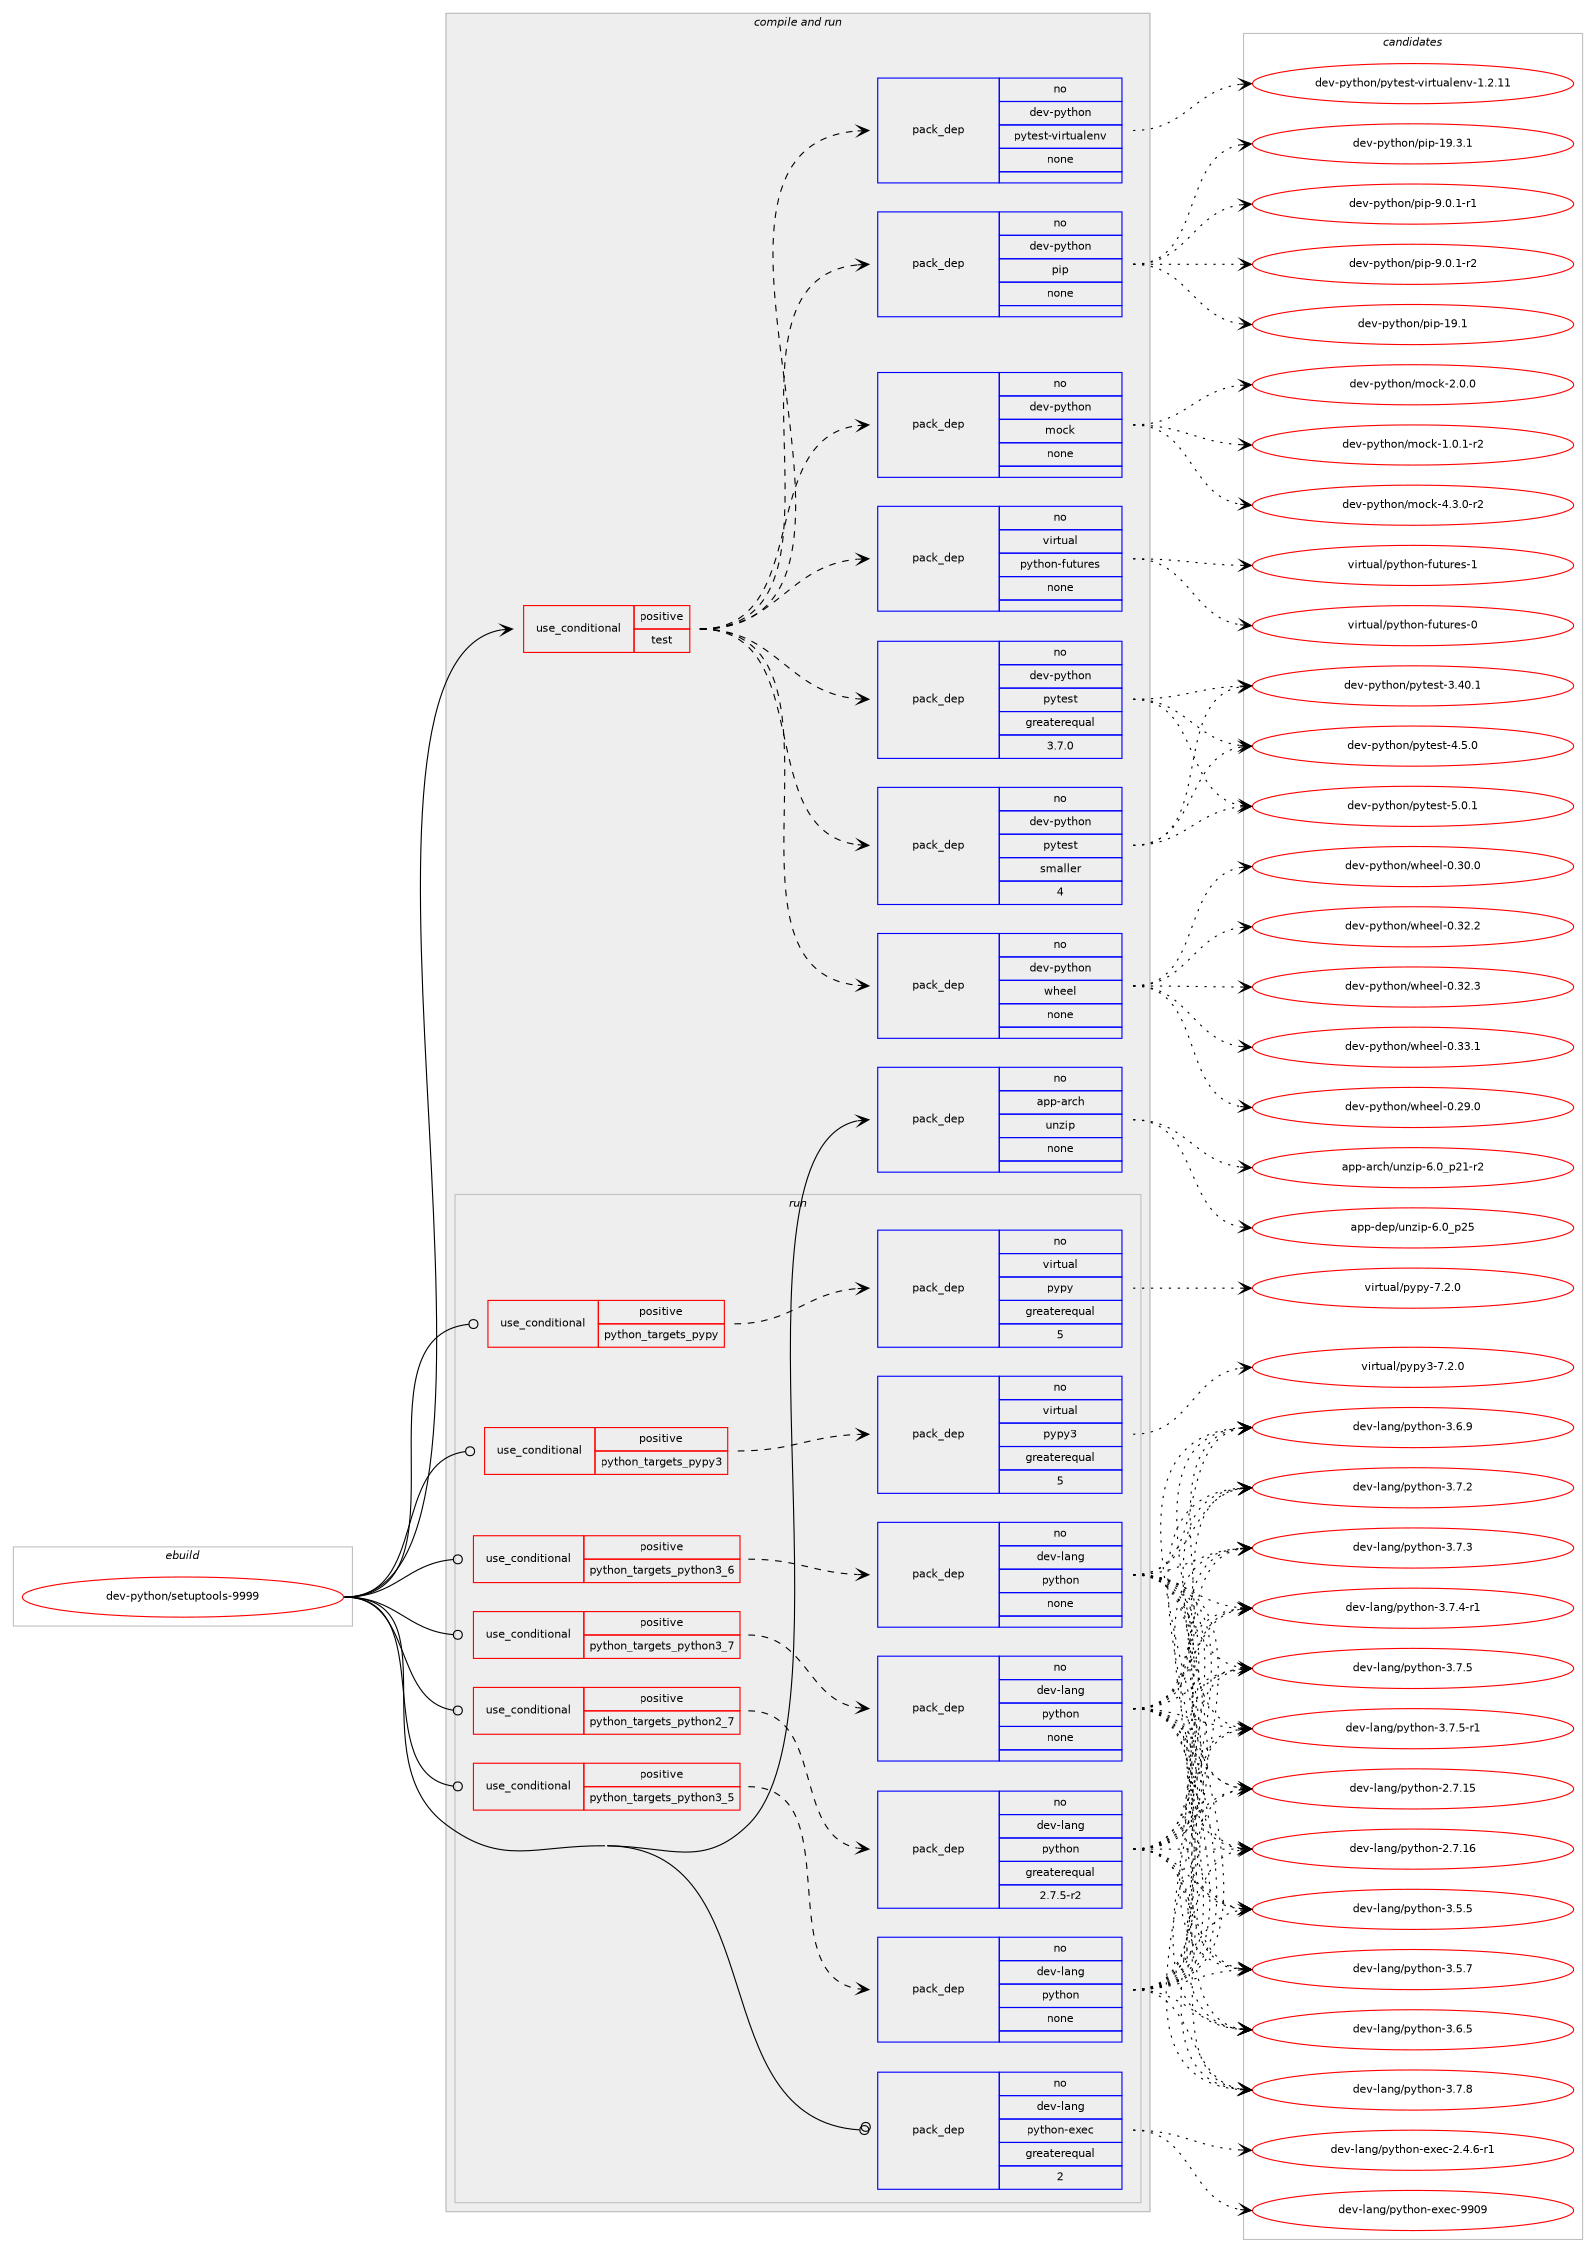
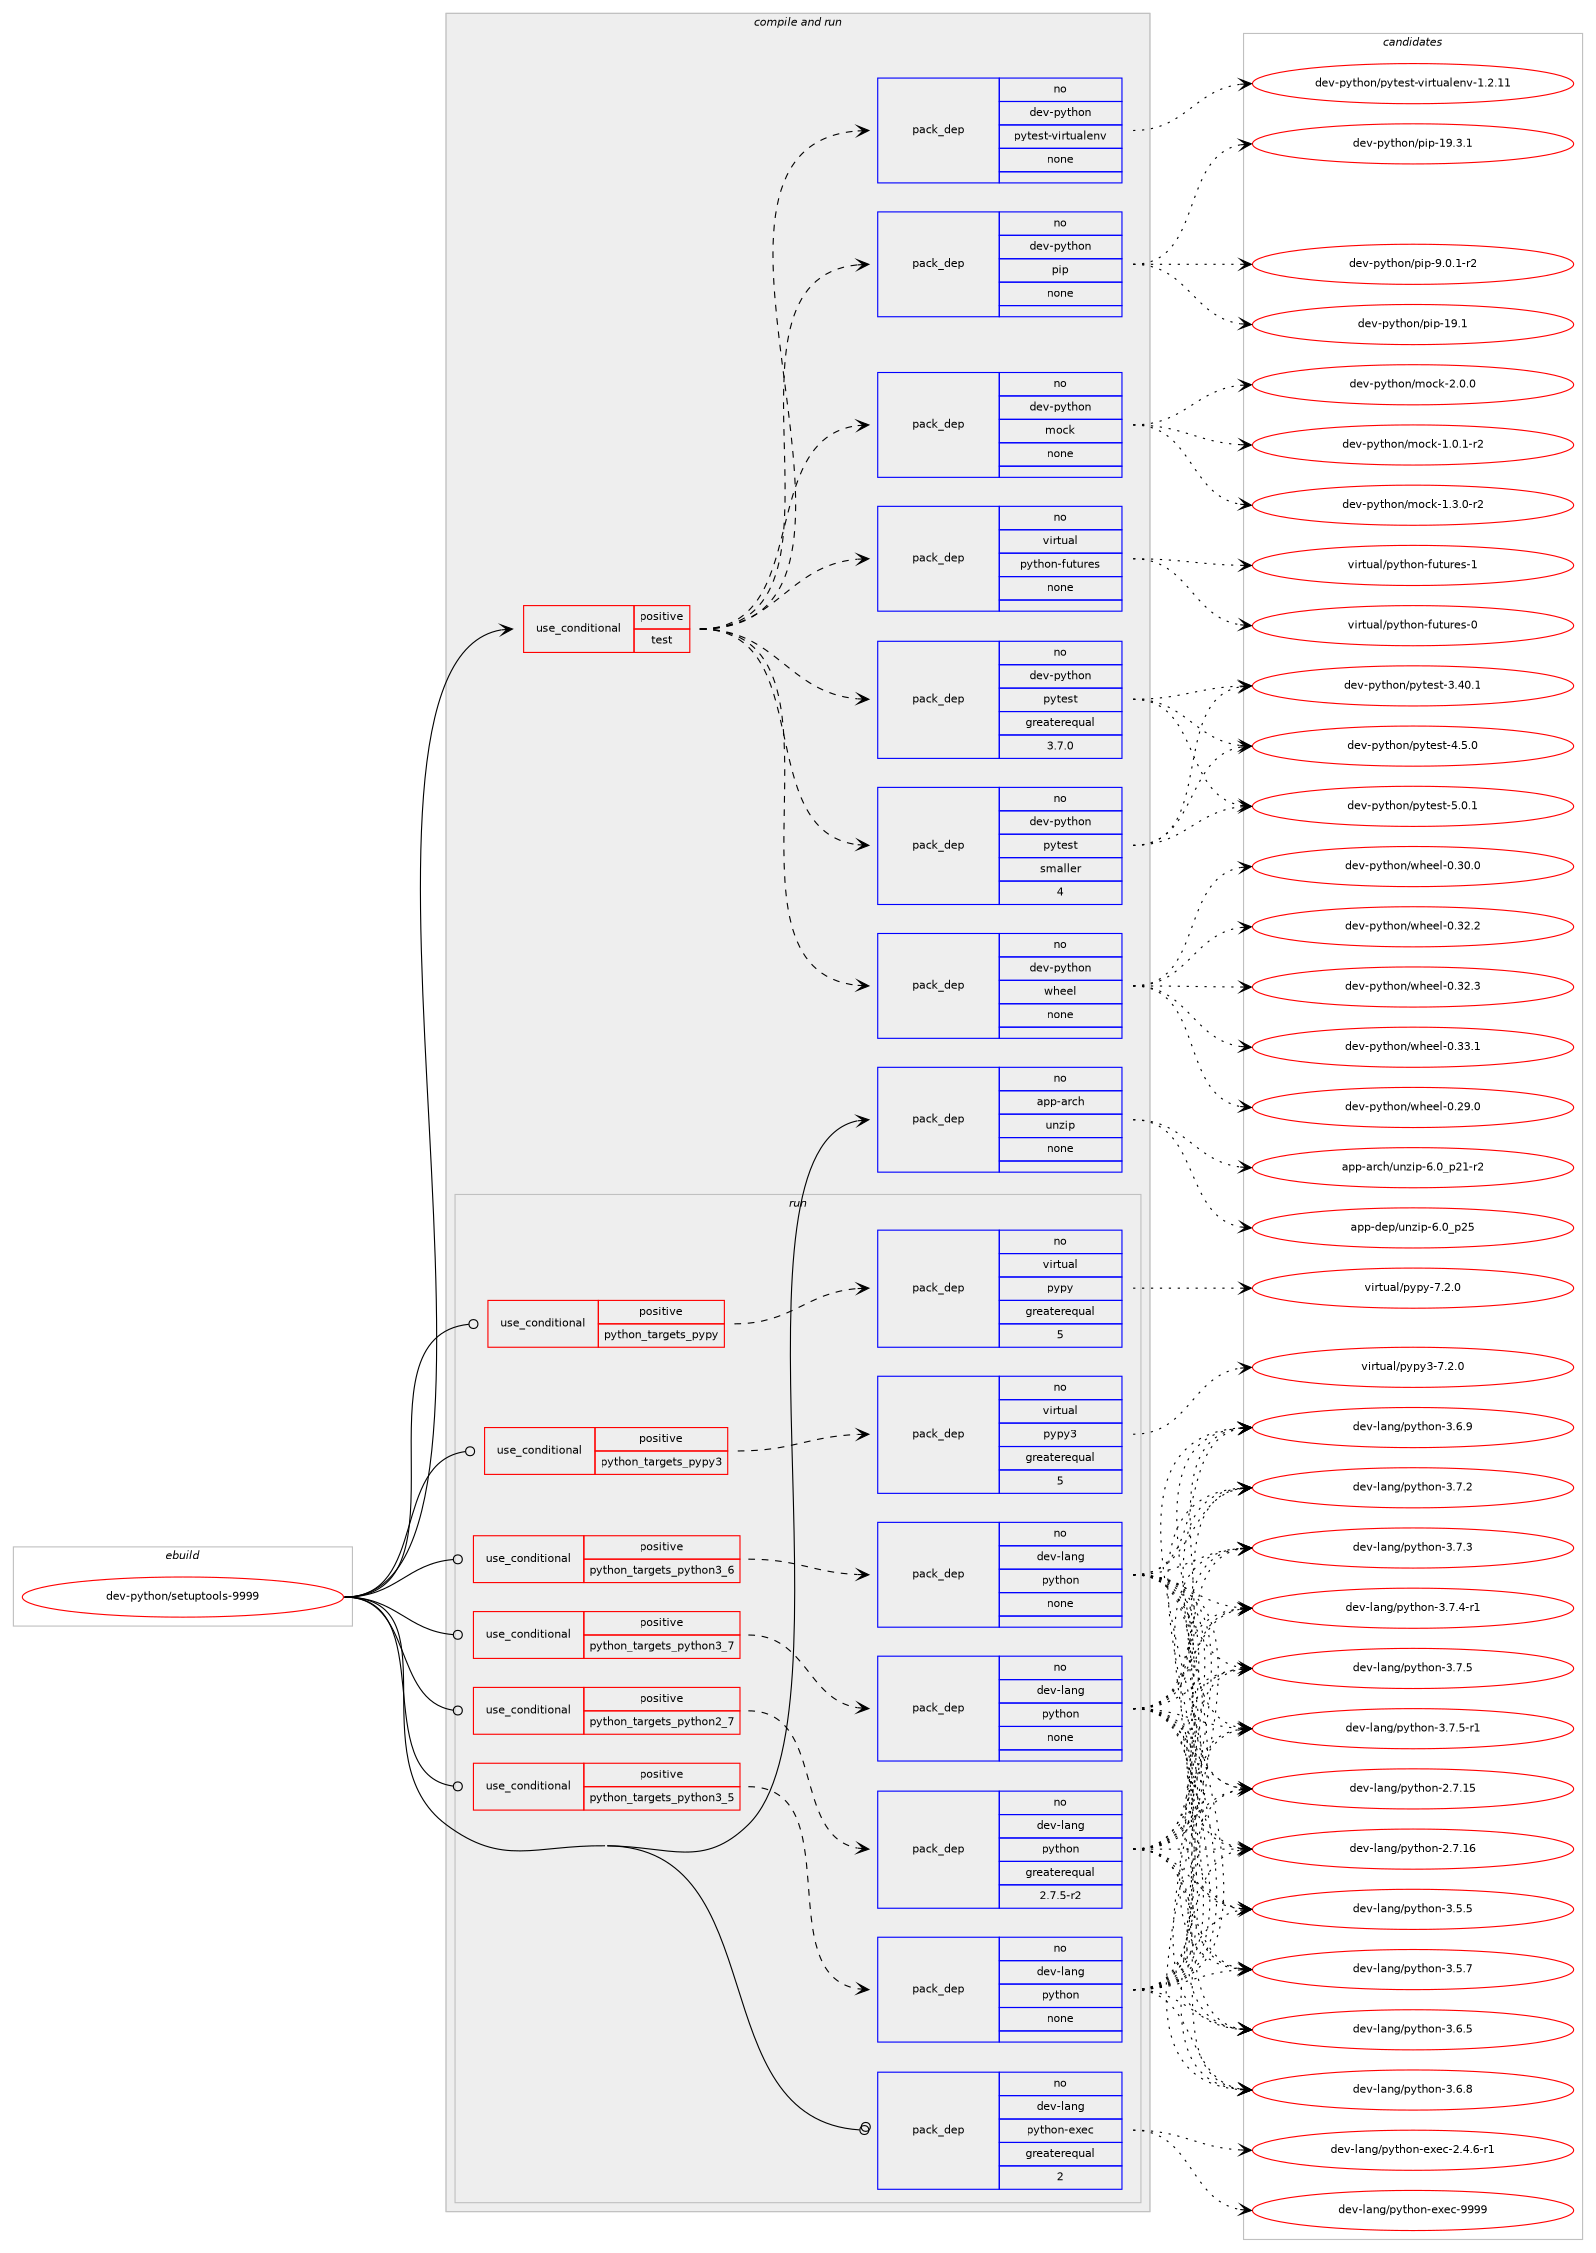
node "dev-python/pip-9.0.1-r1": removed
node "dev-python/mock-4.3.0-r2": label "dev-python/mock-4.3.0-r2" -> "dev-python/mock-1.3.0-r2"
node "dev-lang/python-3.7.8": label "dev-lang/python-3.7.8" -> "dev-lang/python-3.6.8"
node "dev-lang/python-exec-9909": label "dev-lang/python-exec-9909" -> "dev-lang/python-exec-9999"
